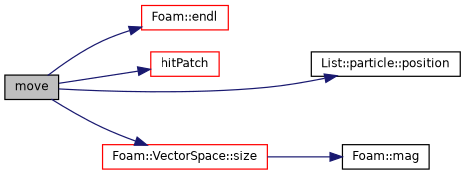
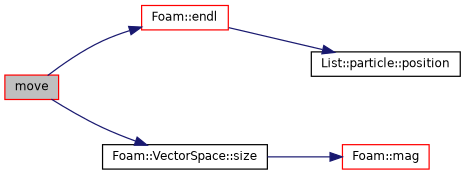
node "hitPatch": removed
node "move": color black -> red
edge "move" -> "List::particle::position": now "Foam::endl" -> "List::particle::position"
node "Foam::VectorSpace::size": color red -> black
node "Foam::mag": color black -> red
